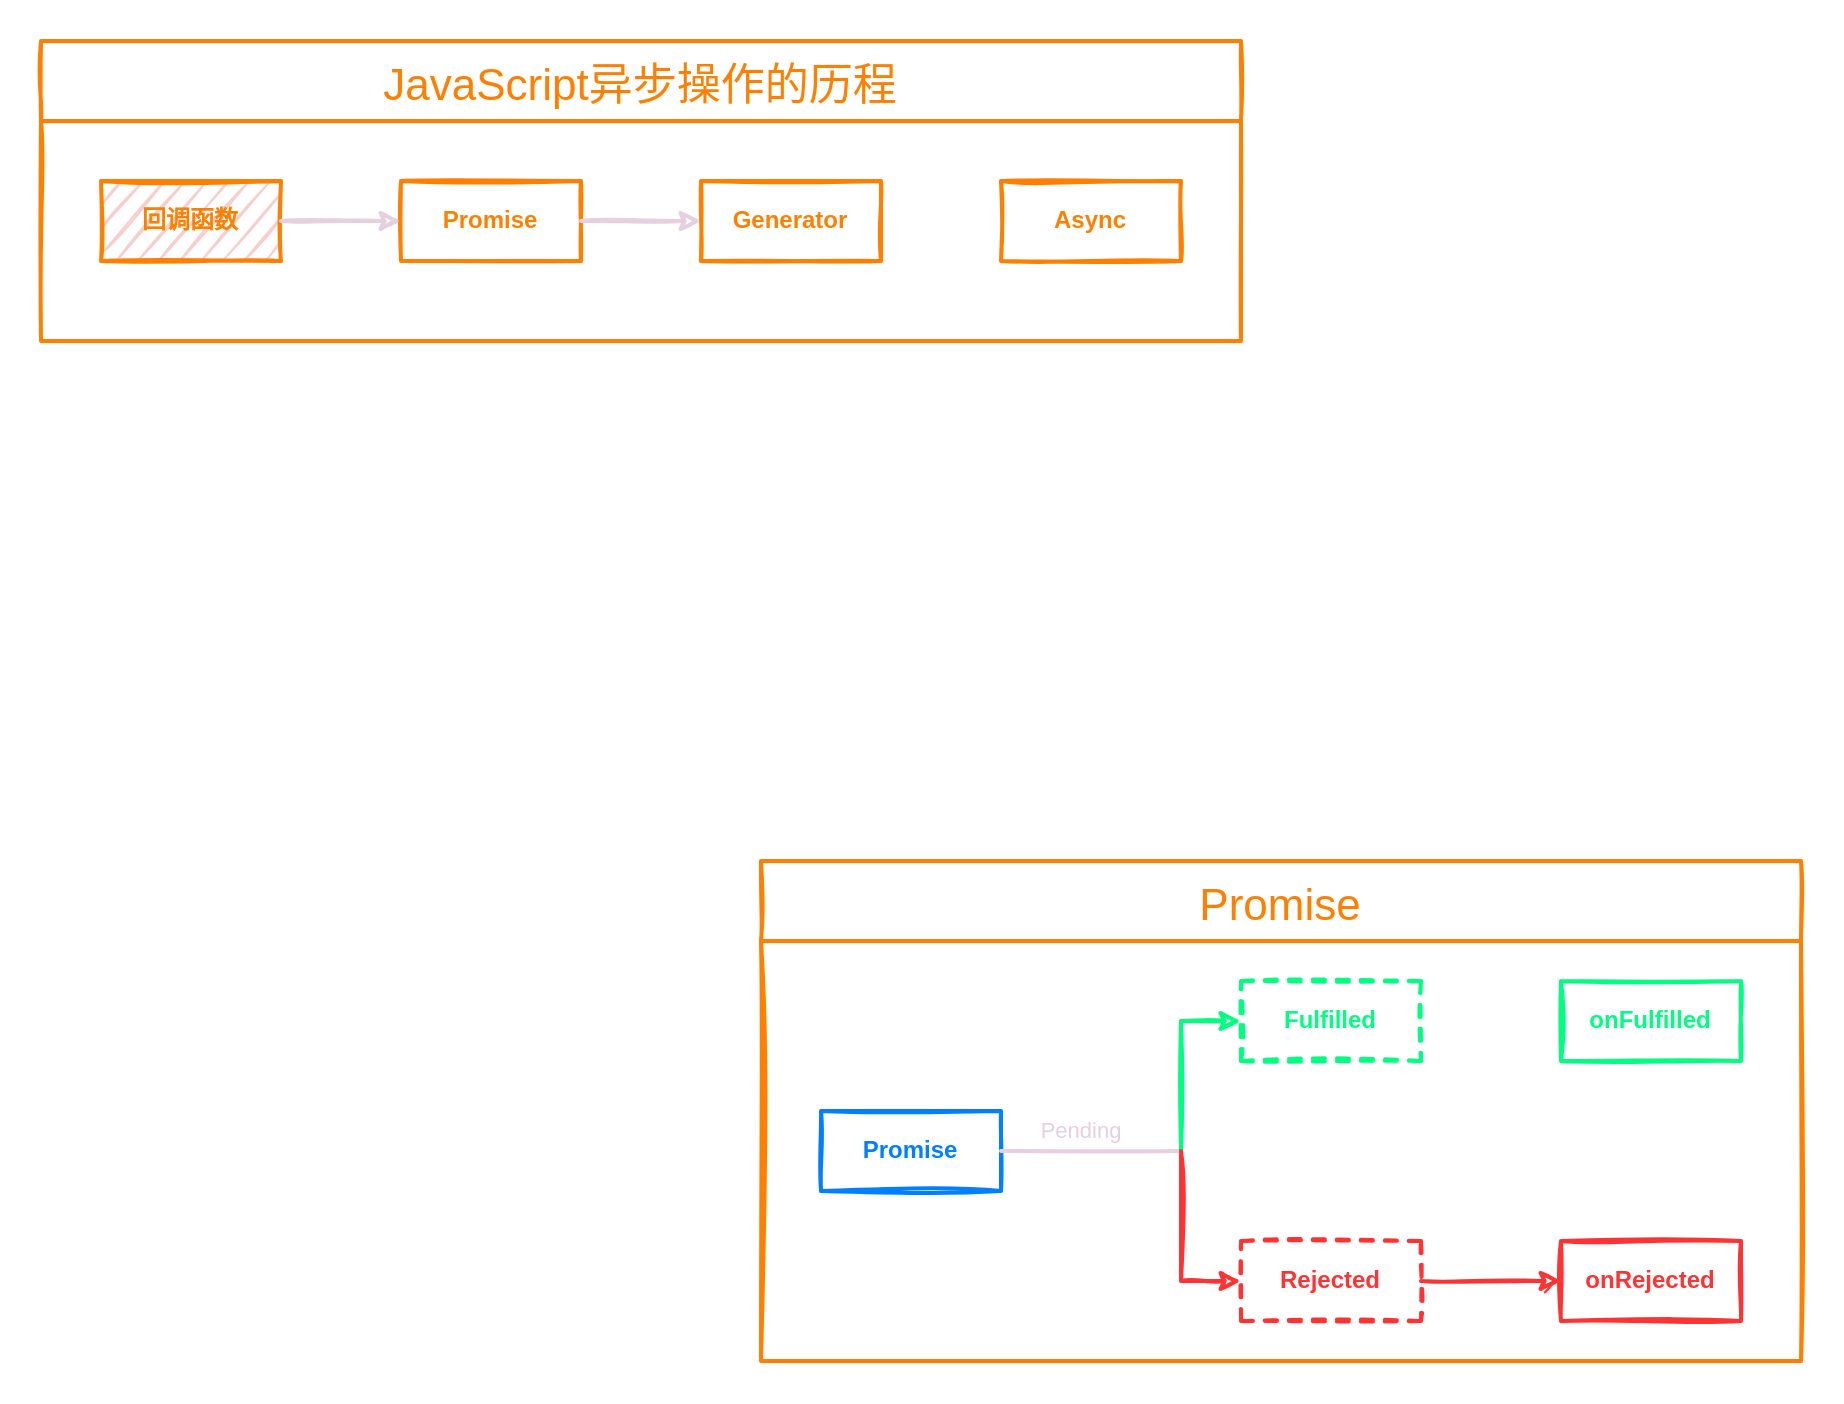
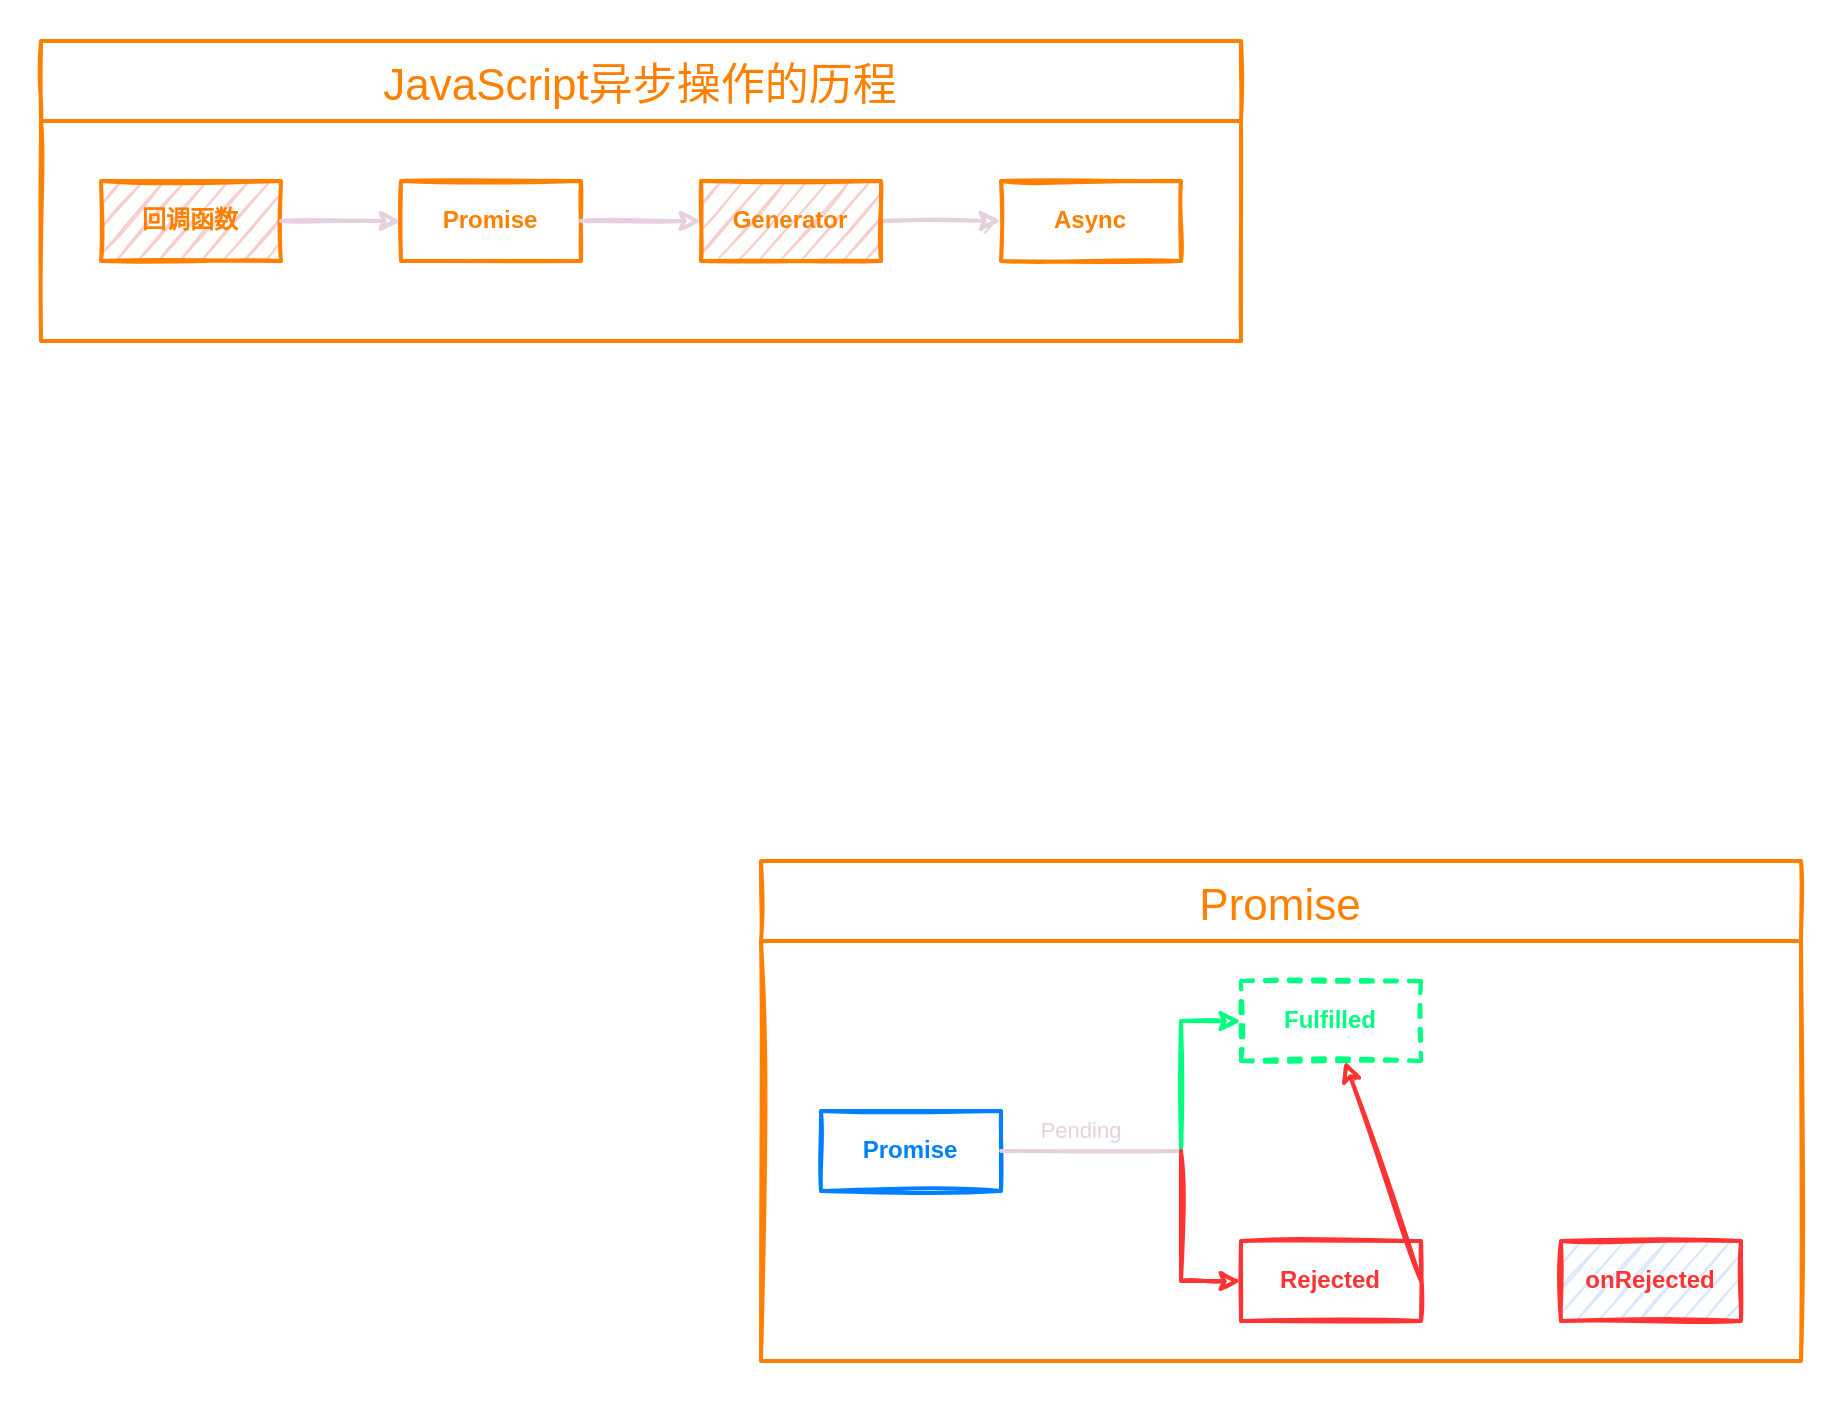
node "Generator": fillcolor #ffffff -> #f8cecc
edge "Generator" -> "Async": added
node "onFulfilled": removed
node "Rejected": style dashed -> solid
edge "Rejected" -> "onRejected": now "Rejected" -> "Fulfilled"
node "onRejected": fillcolor #ffffff -> #dae8fc
